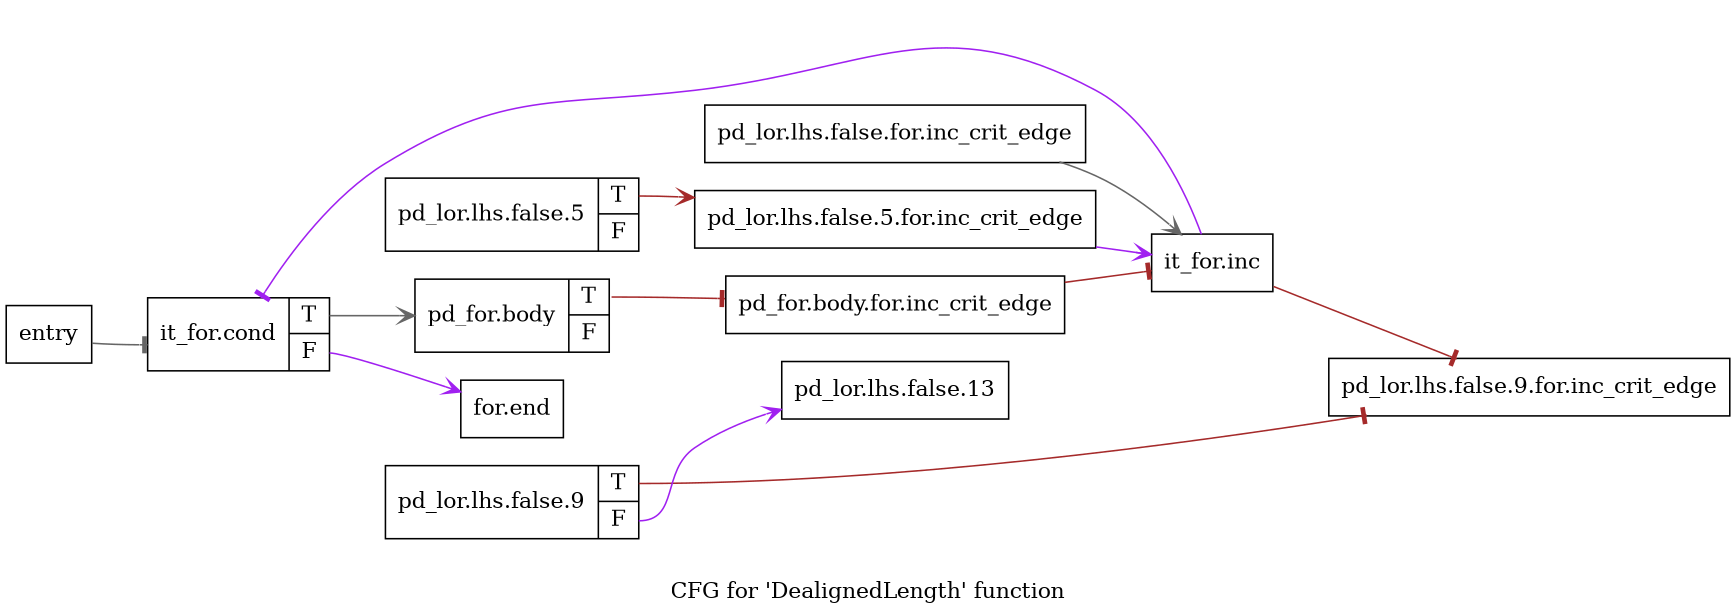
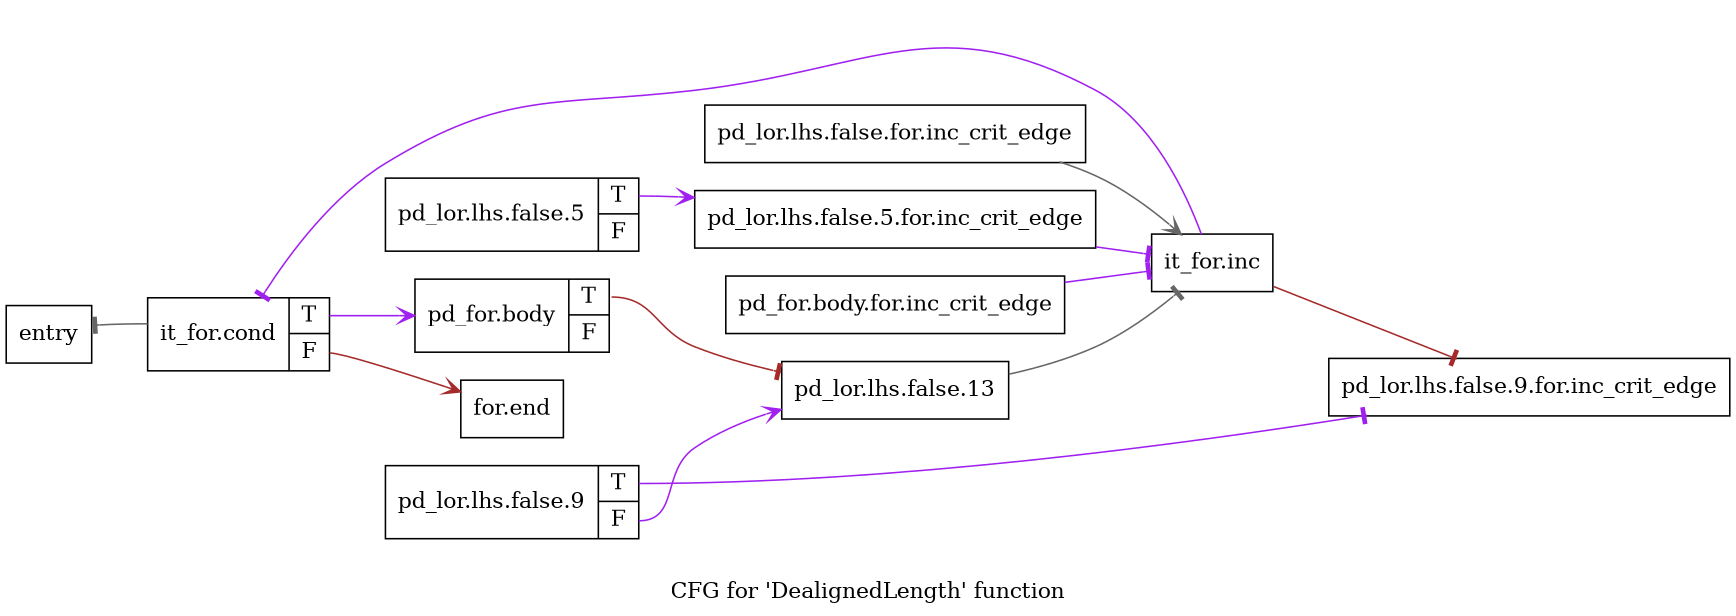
edge "pd_lor.lhs.false.5" -> "pd_lor.lhs.false.5.for.inc_crit_edge": color brown -> purple
edge "pd_lor.lhs.false.5.for.inc_crit_edge" -> "it_for.inc": arrowhead vee -> tee
edge "pd_for.body.for.inc_crit_edge" -> "it_for.inc": color brown -> purple
edge "pd_for.body" -> "pd_for.body.for.inc_crit_edge": now "pd_for.body" -> "pd_lor.lhs.false.13"
edge "it_for.cond" -> "pd_for.body": color gray40 -> purple
edge "entry" -> "it_for.cond": reversed
edge "pd_lor.lhs.false.13" -> "it_for.inc": added
edge "it_for.cond" -> "for.end": color purple -> brown
edge "pd_lor.lhs.false.9" -> "pd_lor.lhs.false.9.for.inc_crit_edge": color brown -> purple
